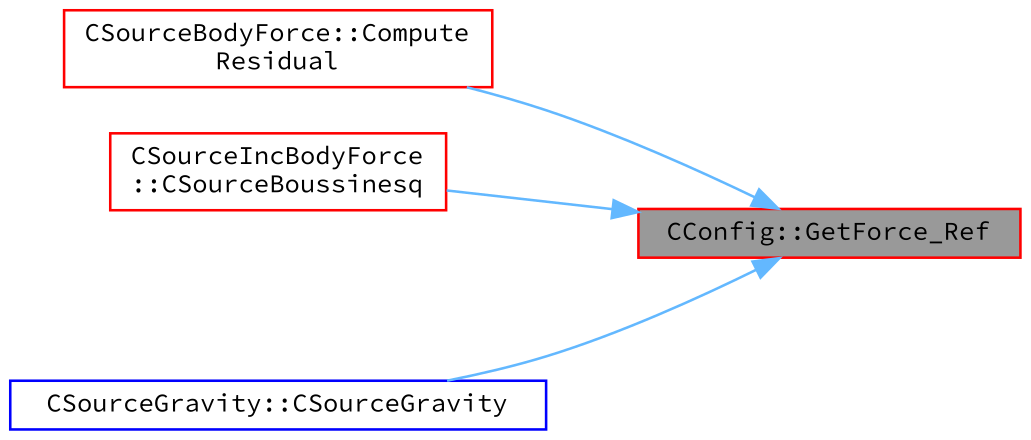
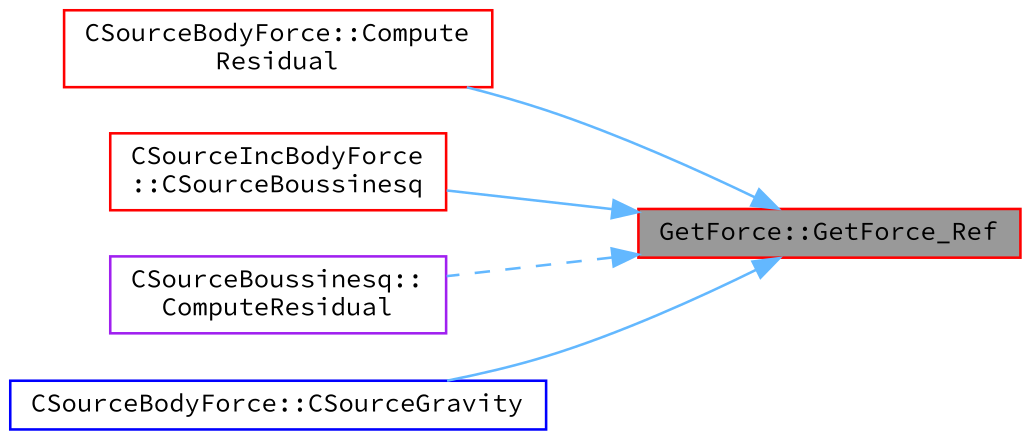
node "CConfig::GetForce_Ref": label "CConfig::GetForce_Ref" -> "GetForce::GetForce_Ref"
node "CSourceBoussinesq:: ComputeResidual": added
node "CSourceGravity::CSourceGravity": label "CSourceGravity::CSourceGravity" -> "CSourceBodyForce::CSourceGravity"
